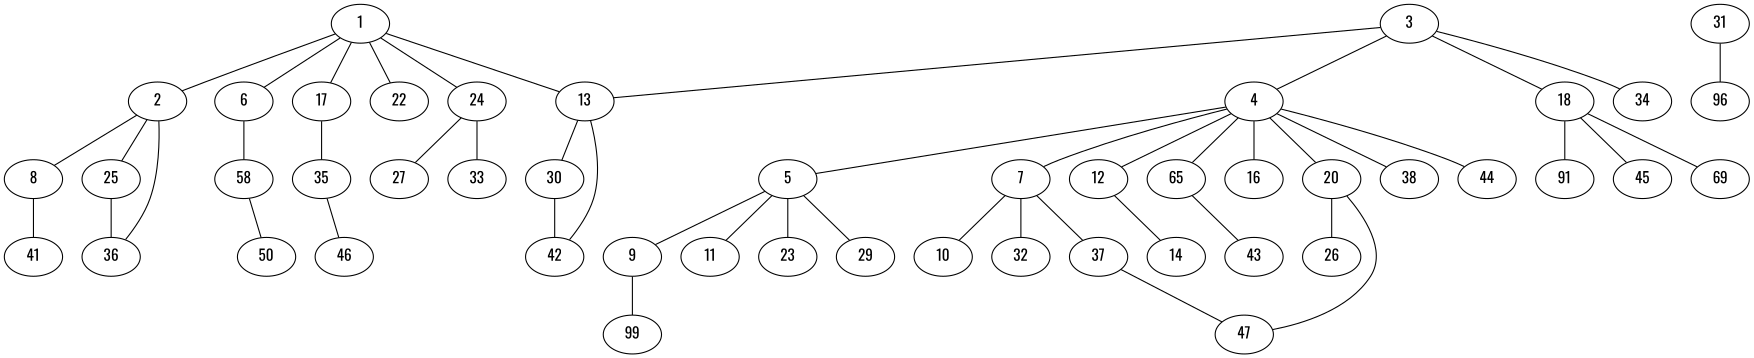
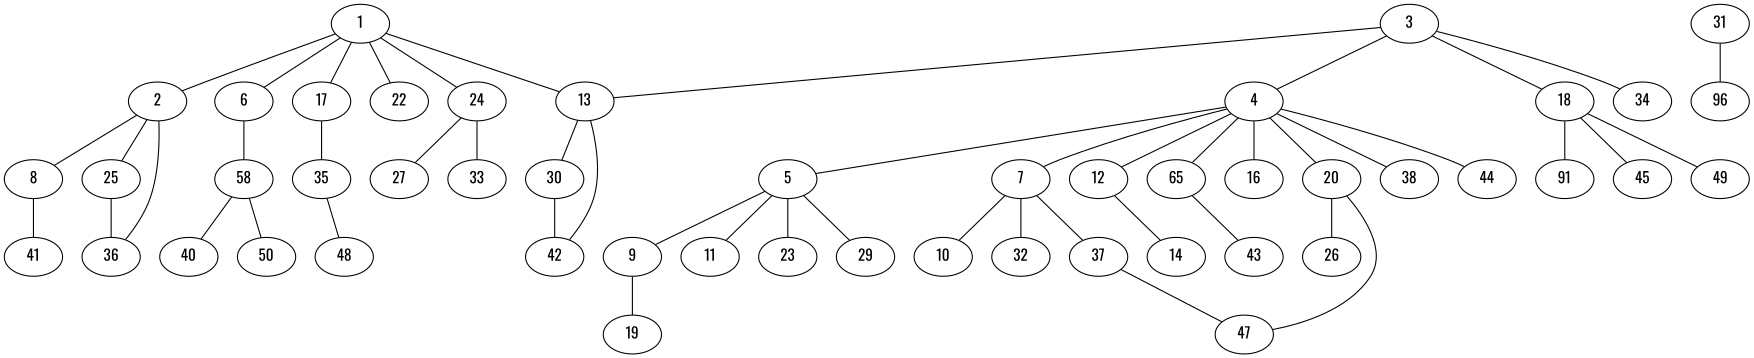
node "69": label "69" -> "49"
node "40": added
node "46": label "46" -> "48"
node "99": label "99" -> "19"
